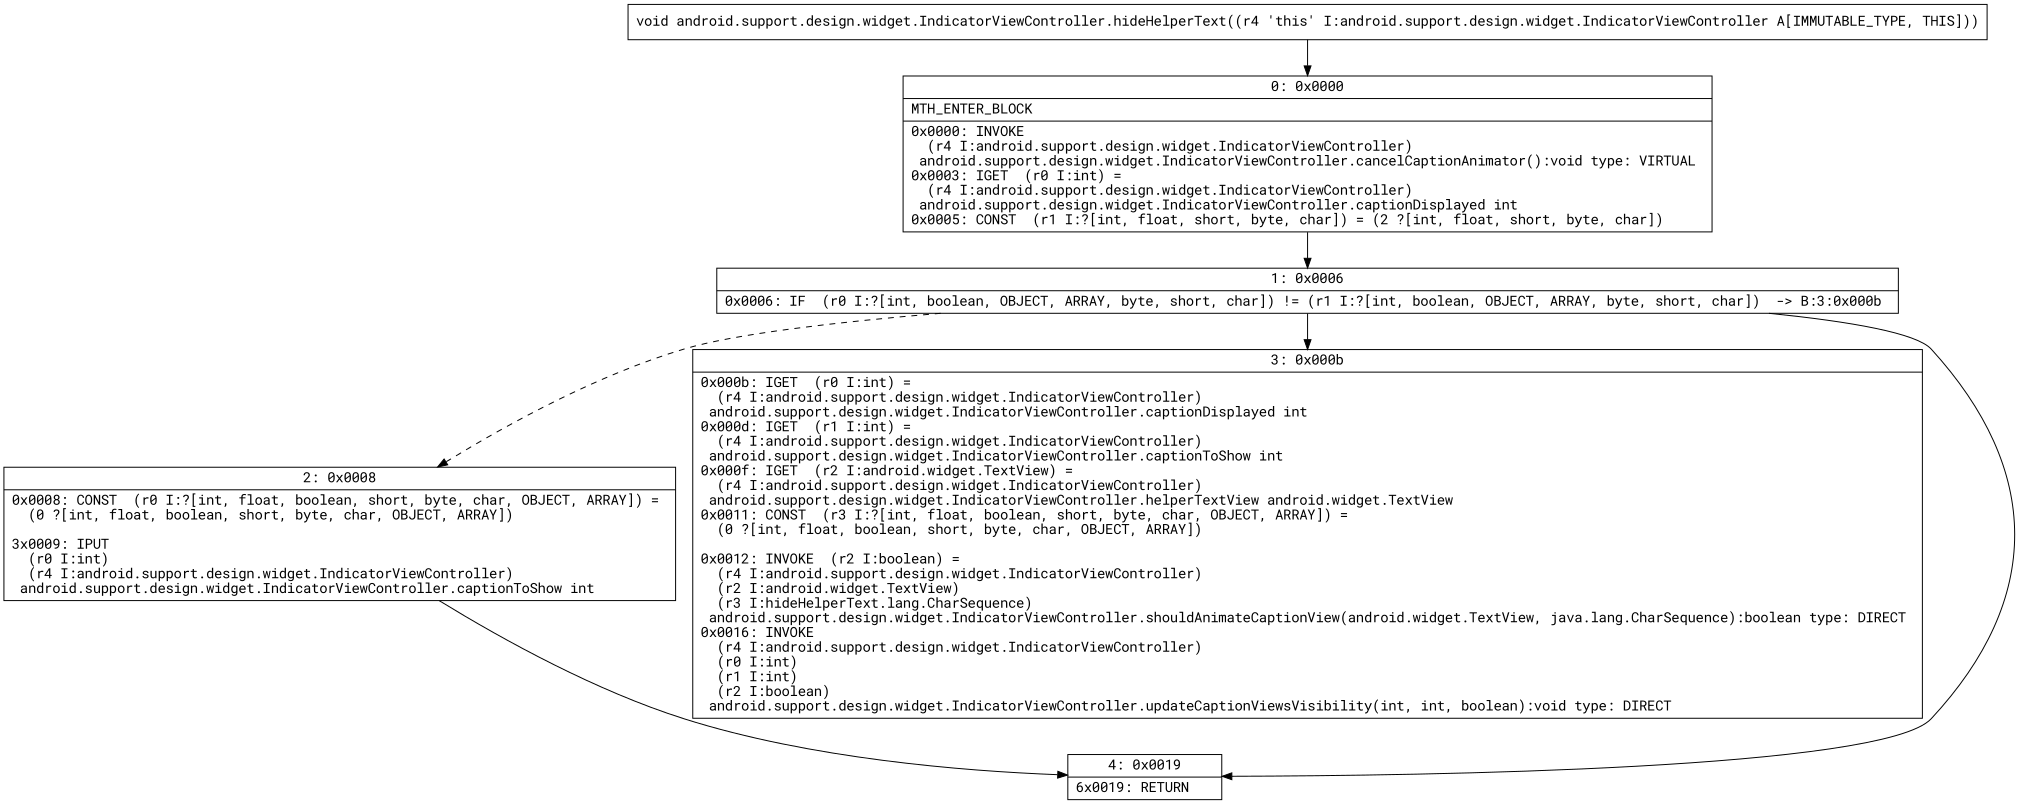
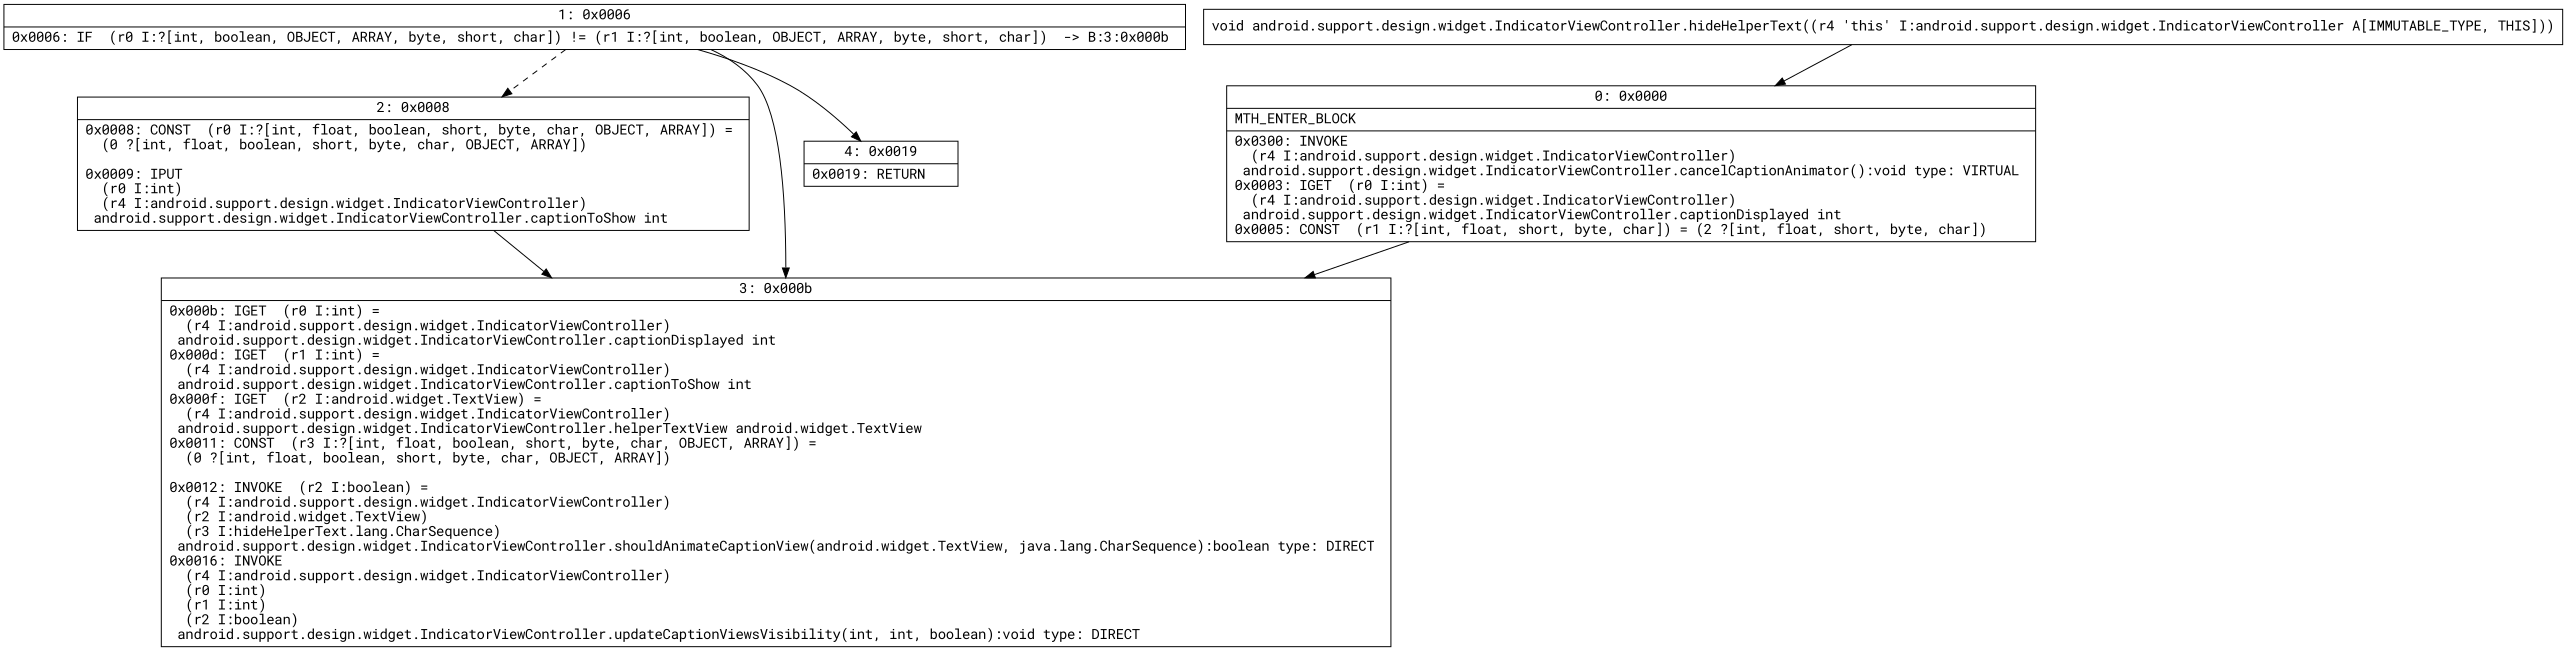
node "0: 0x0000": text "0x0000: INVOKE" -> "0x0300: INVOKE"
edge "0: 0x0000" -> "1: 0x0006": now "0: 0x0000" -> "3: 0x000b"
node "2: 0x0008": text "3x0009: IPUT" -> "0x0009: IPUT"
edge "2: 0x0008" -> "4: 0x0019": now "2: 0x0008" -> "3: 0x000b"
node "4: 0x0019": text "6x0019: RETURN" -> "0x0019: RETURN"
